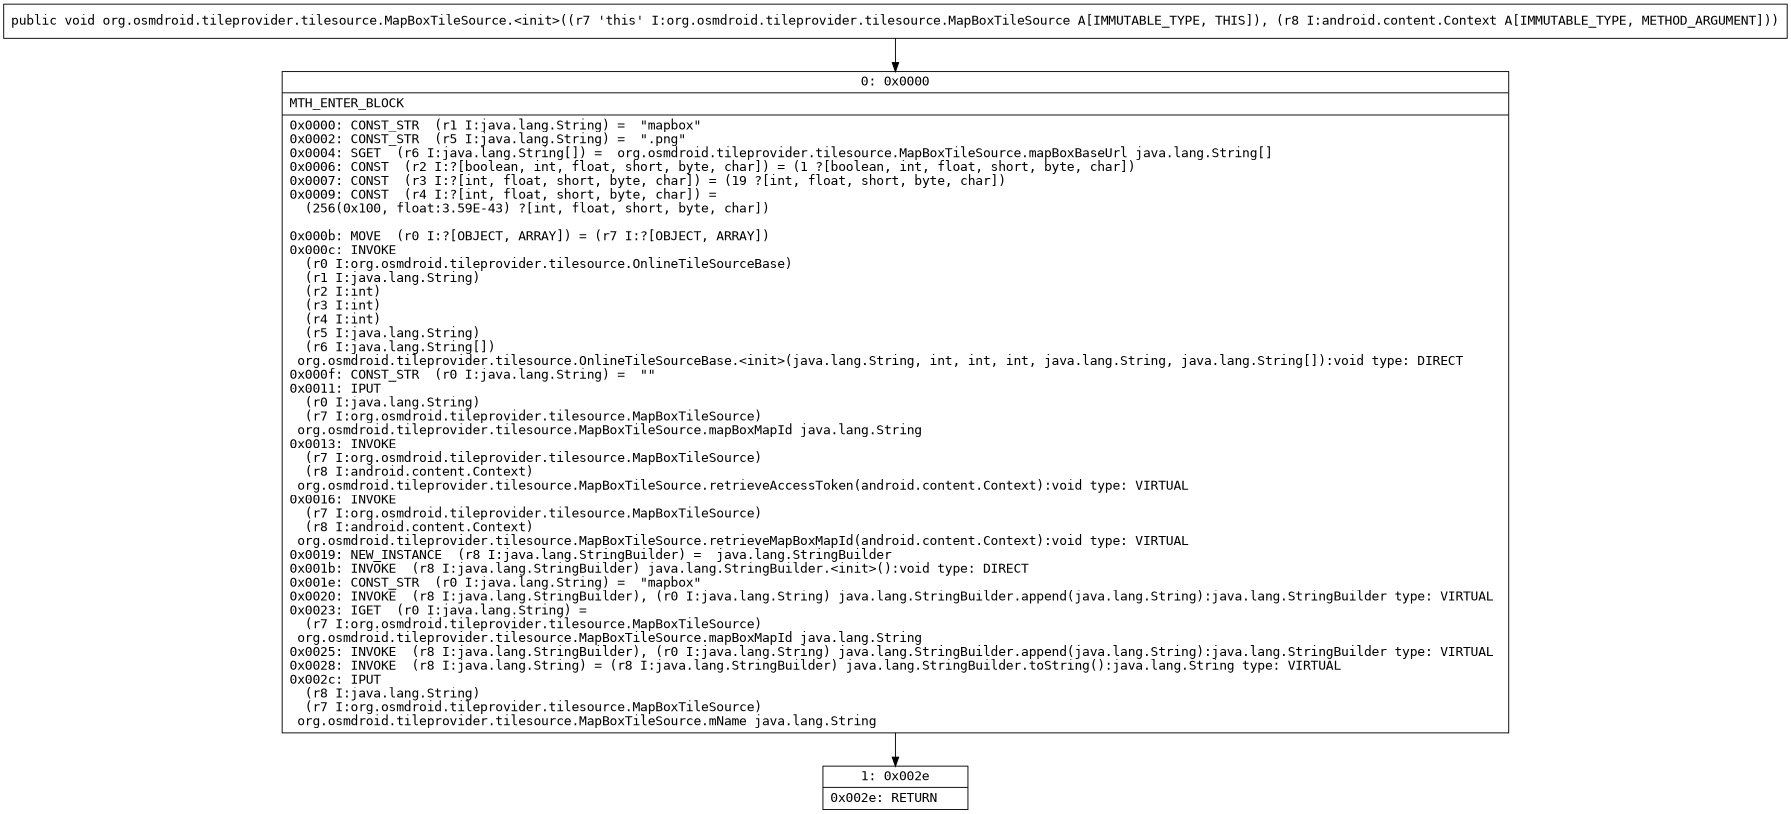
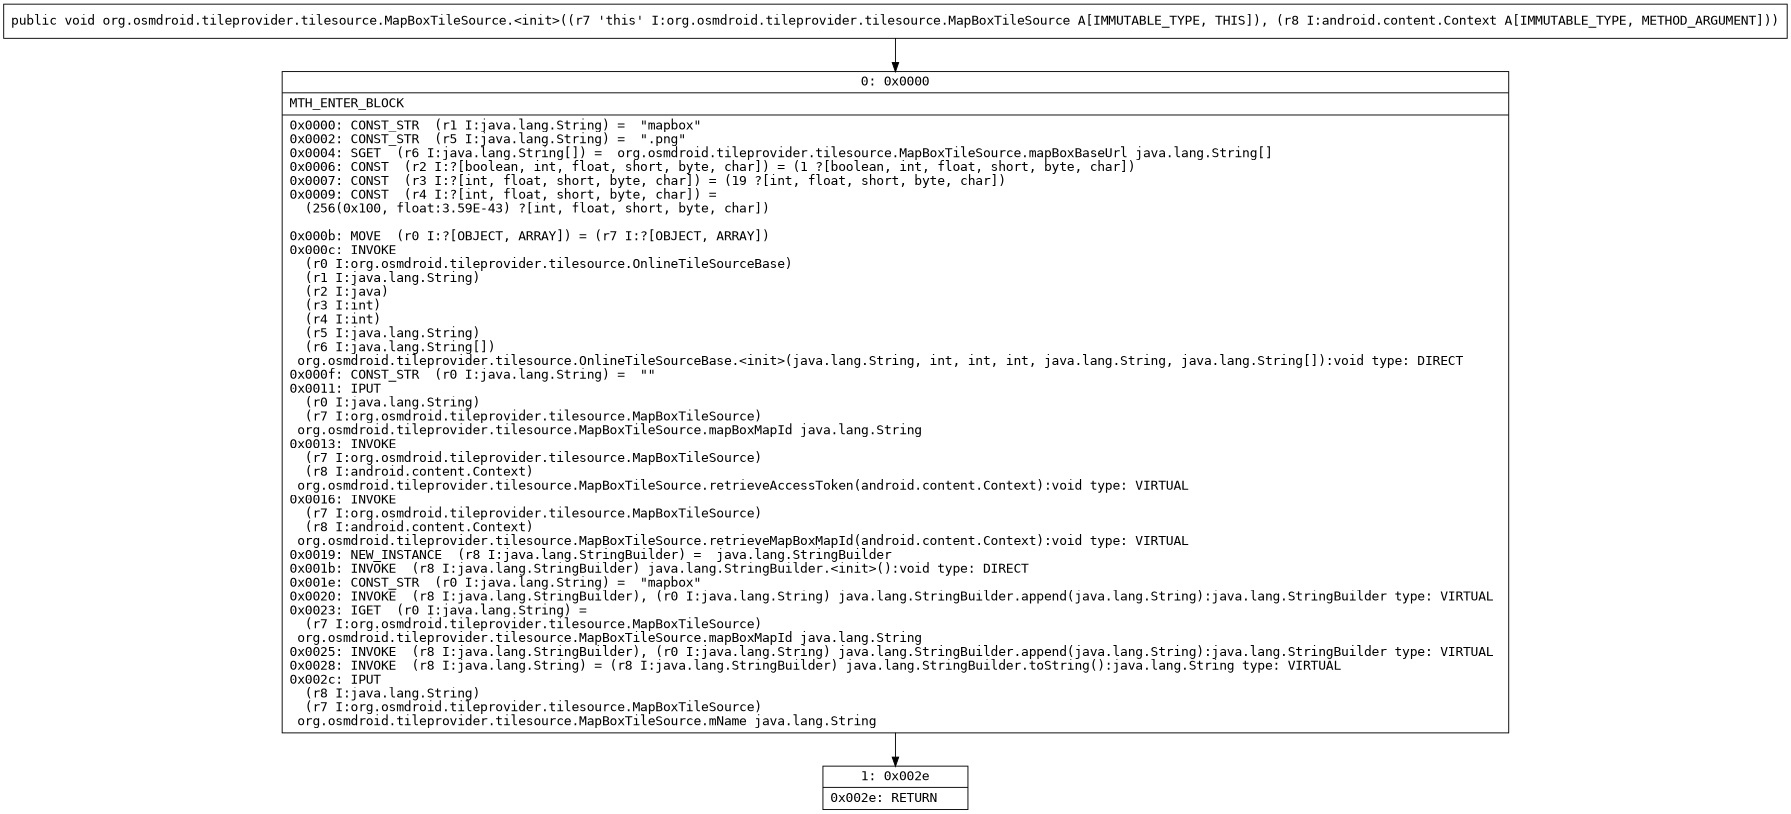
node "0: 0x0000": text "(r2 I:int)" -> "(r2 I:java)"
